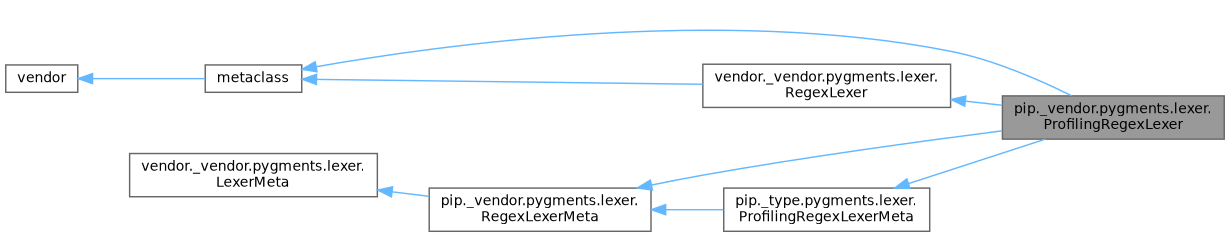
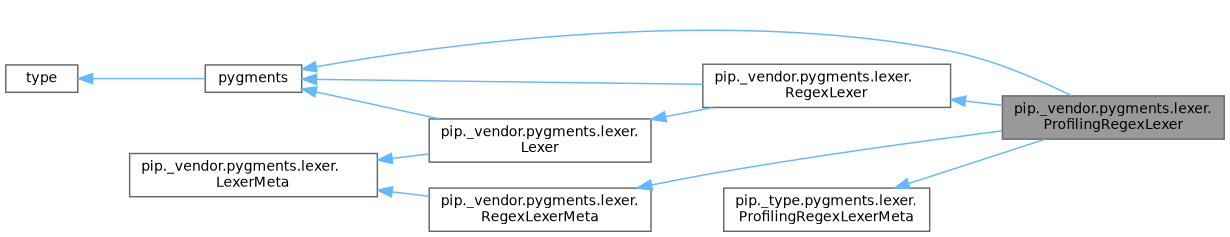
node "vendor": label "vendor" -> "type"
node "metaclass": label "metaclass" -> "pygments"
node "vendor._vendor.pygments.lexer. RegexLexer": label "vendor._vendor.pygments.lexer. RegexLexer" -> "pip._vendor.pygments.lexer. RegexLexer"
node "pip._vendor.pygments.lexer. Lexer": added
node "vendor._vendor.pygments.lexer. LexerMeta": label "vendor._vendor.pygments.lexer. LexerMeta" -> "pip._vendor.pygments.lexer. LexerMeta"
edge "pip._type.pygments.lexer. ProfilingRegexLexerMeta" -> "pip._vendor.pygments.lexer. RegexLexerMeta": removed
